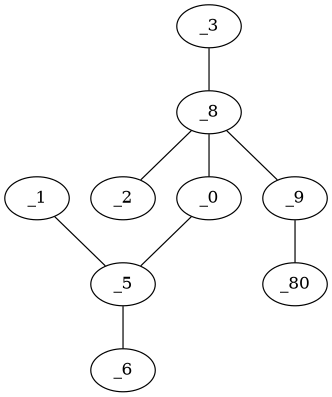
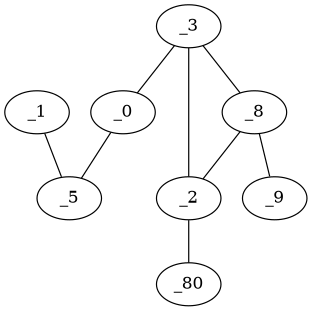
edge "_3" -- "_2": added
edge "_8" -- "_0": now "_3" -- "_0"
edge "_9" -- "_80": now "_2" -- "_80"
node "_6": removed
